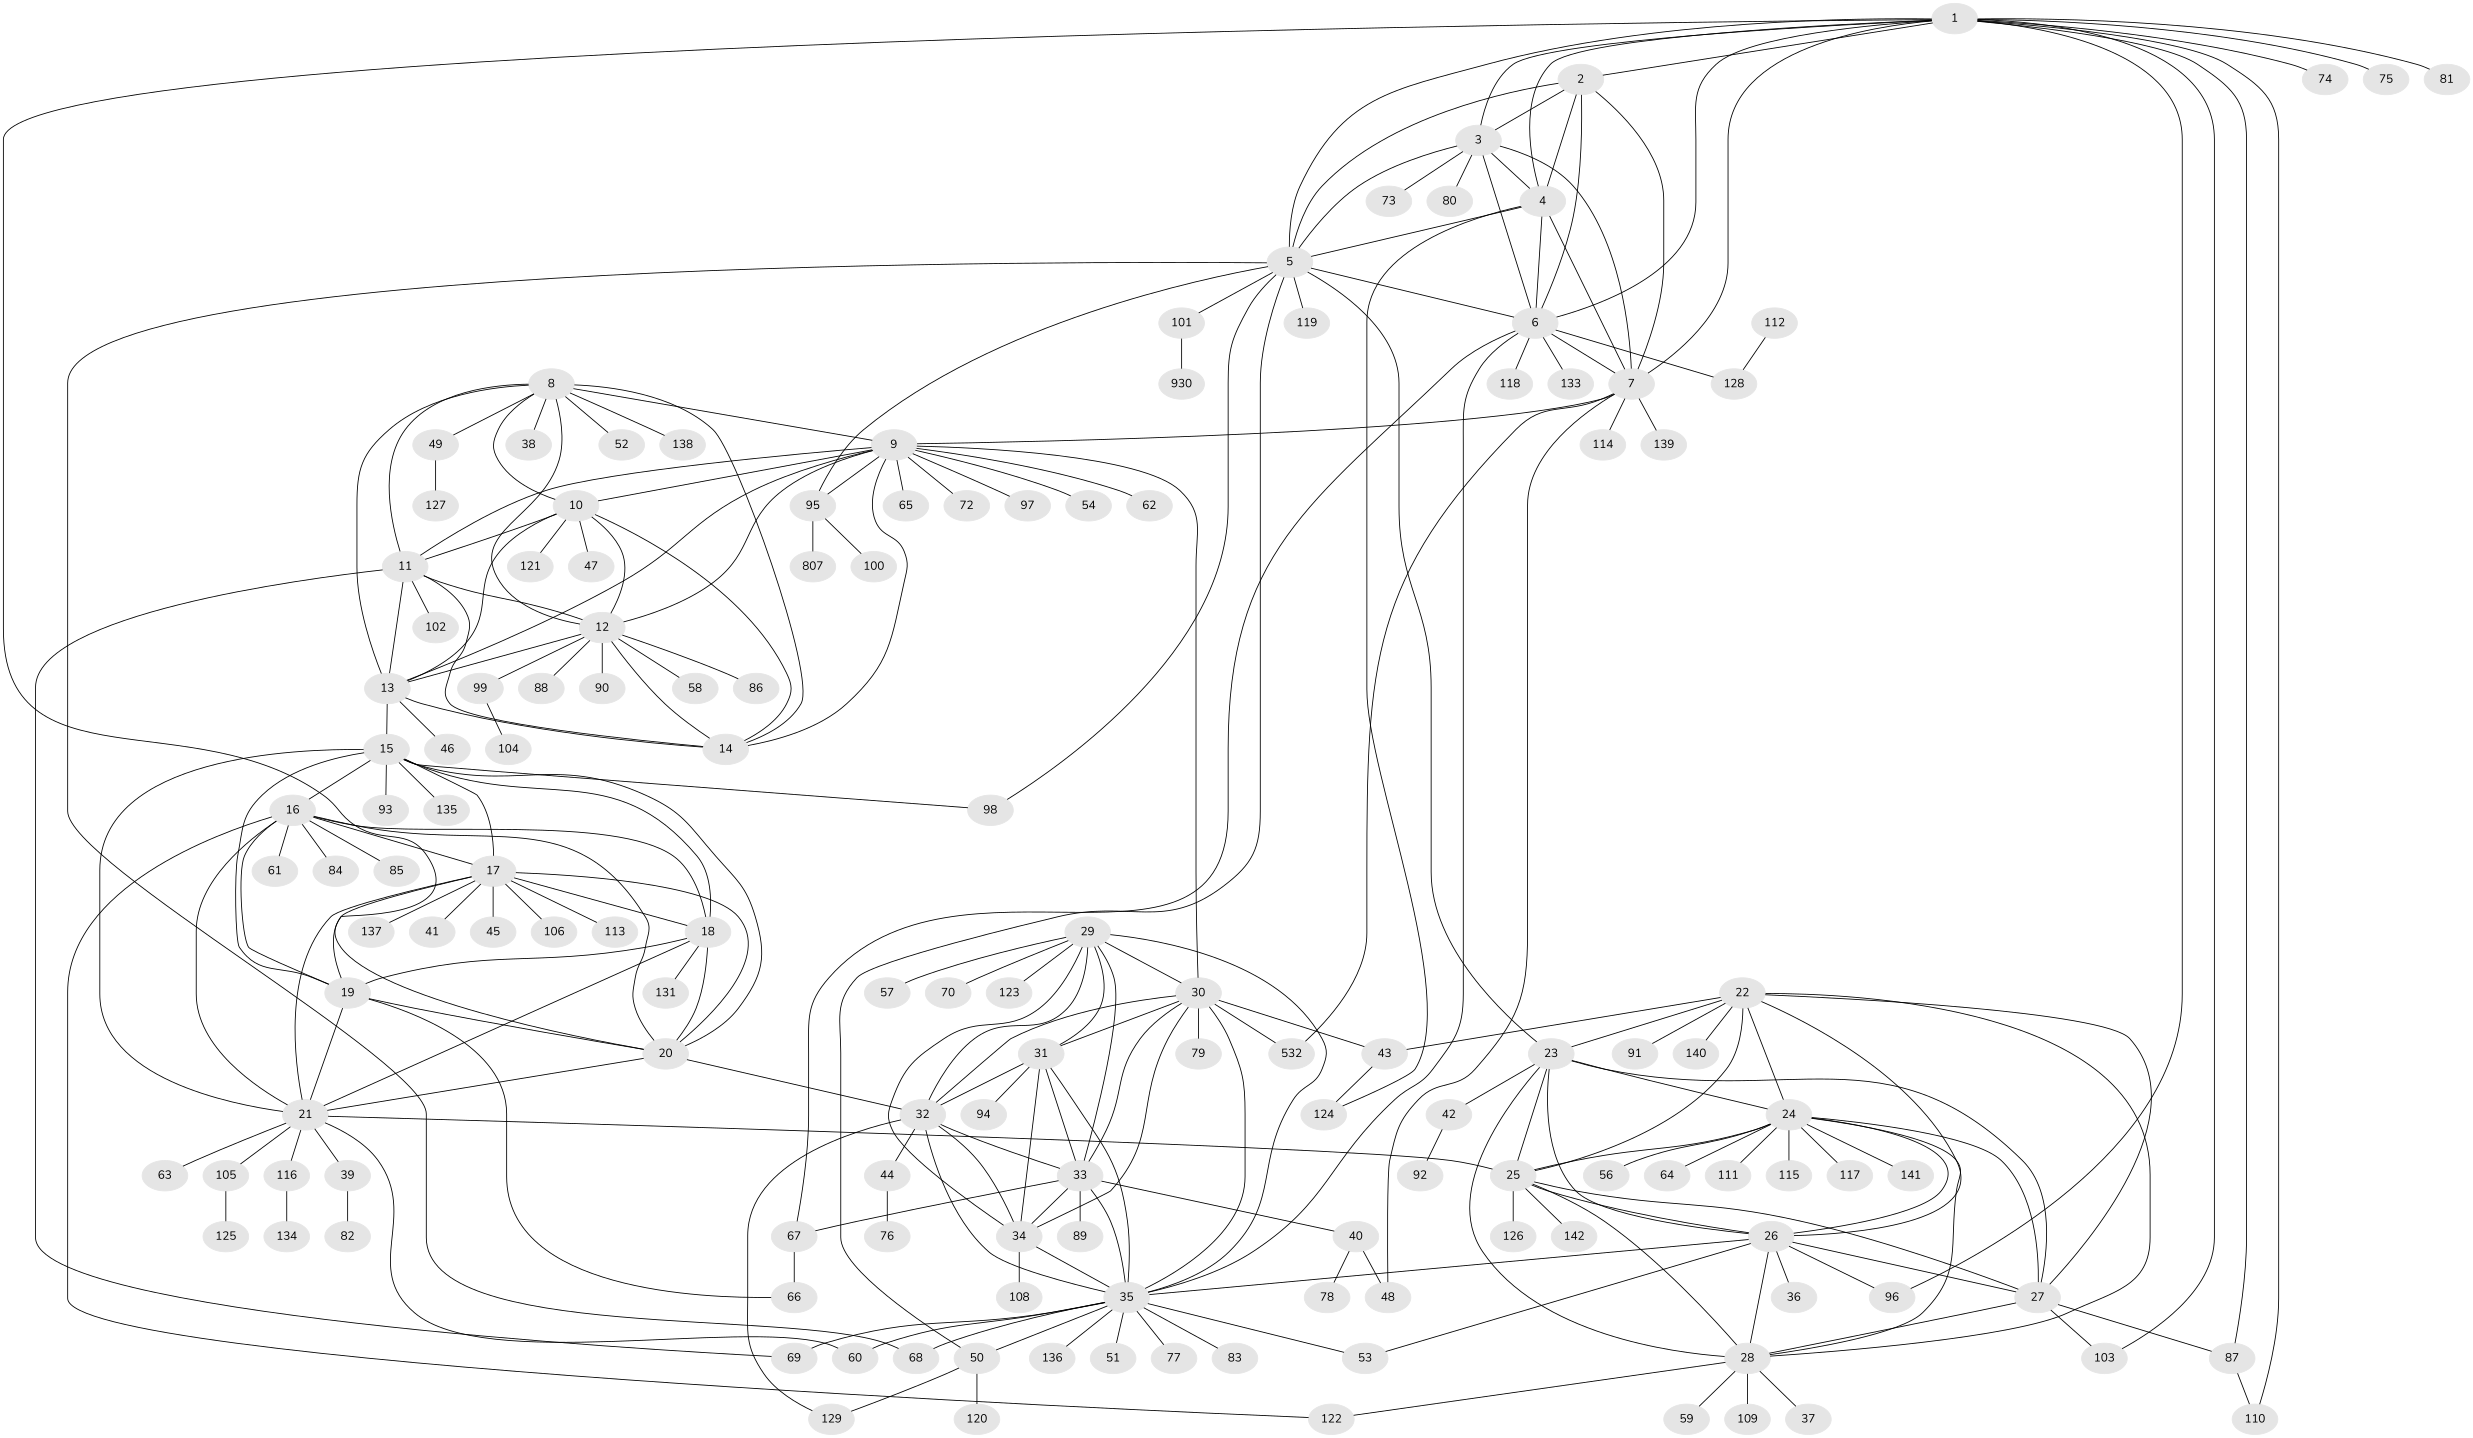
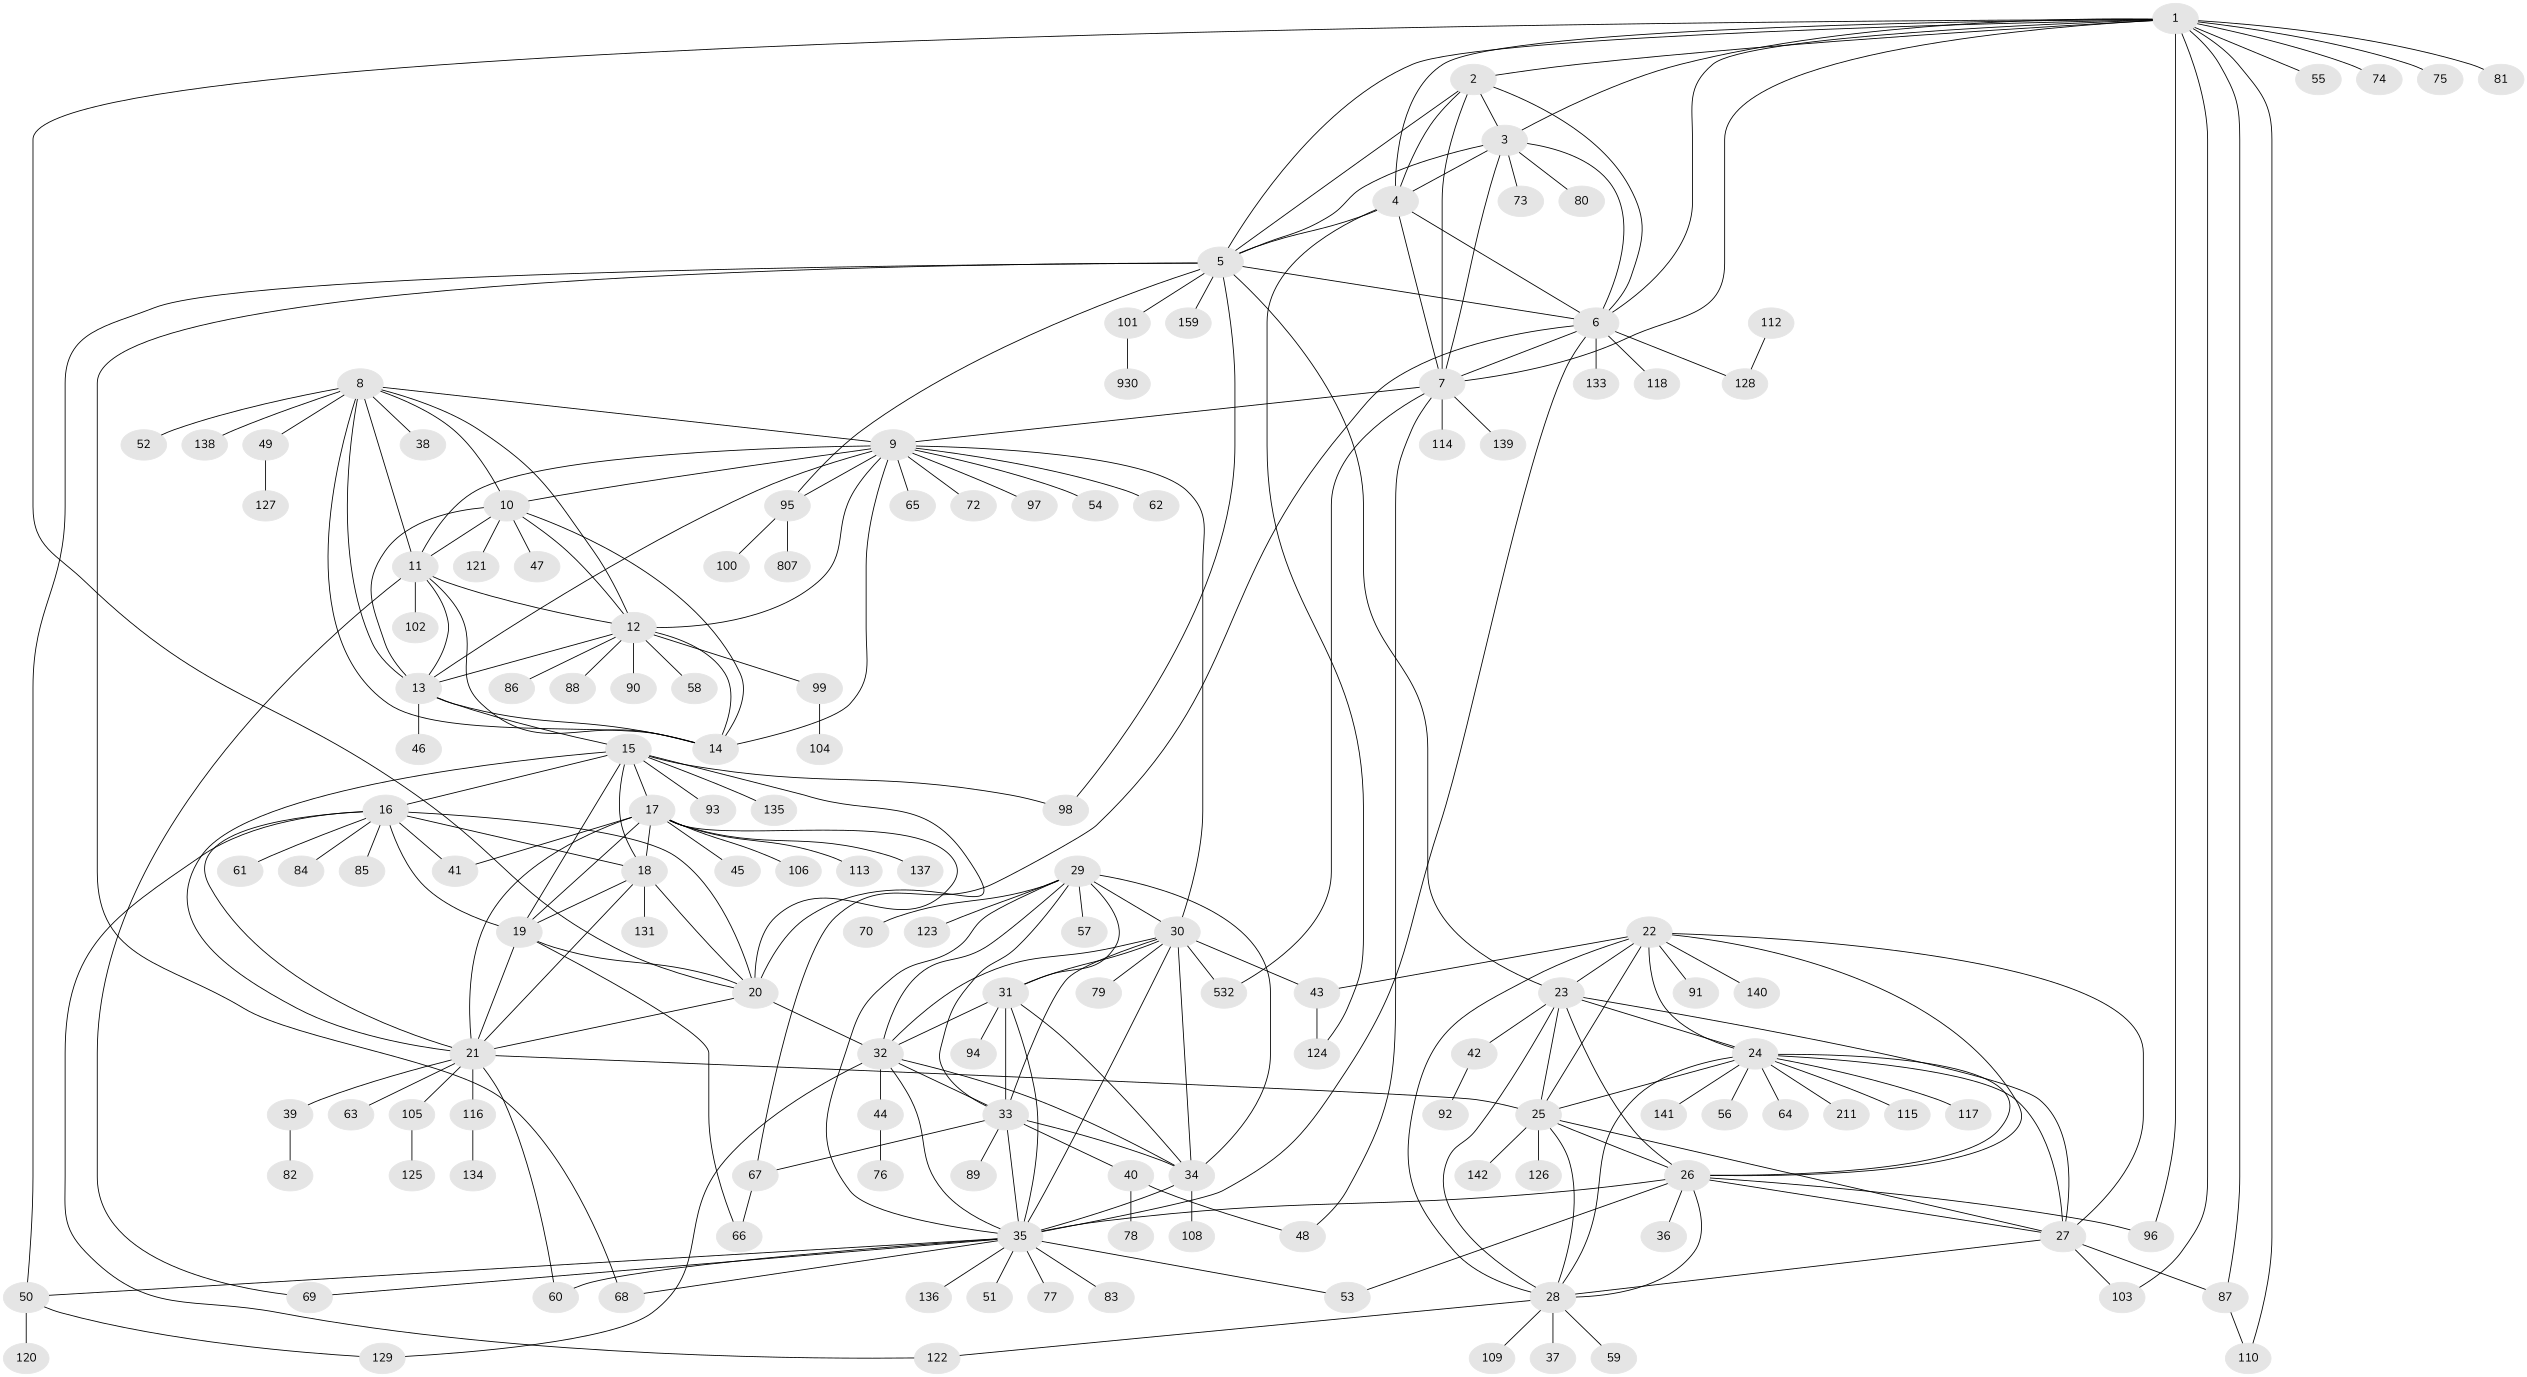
node "55": added
node "119": label "119" -> "159"
edge "16" -- "17": now "16" -- "41"
node "111": label "111" -> "211"
